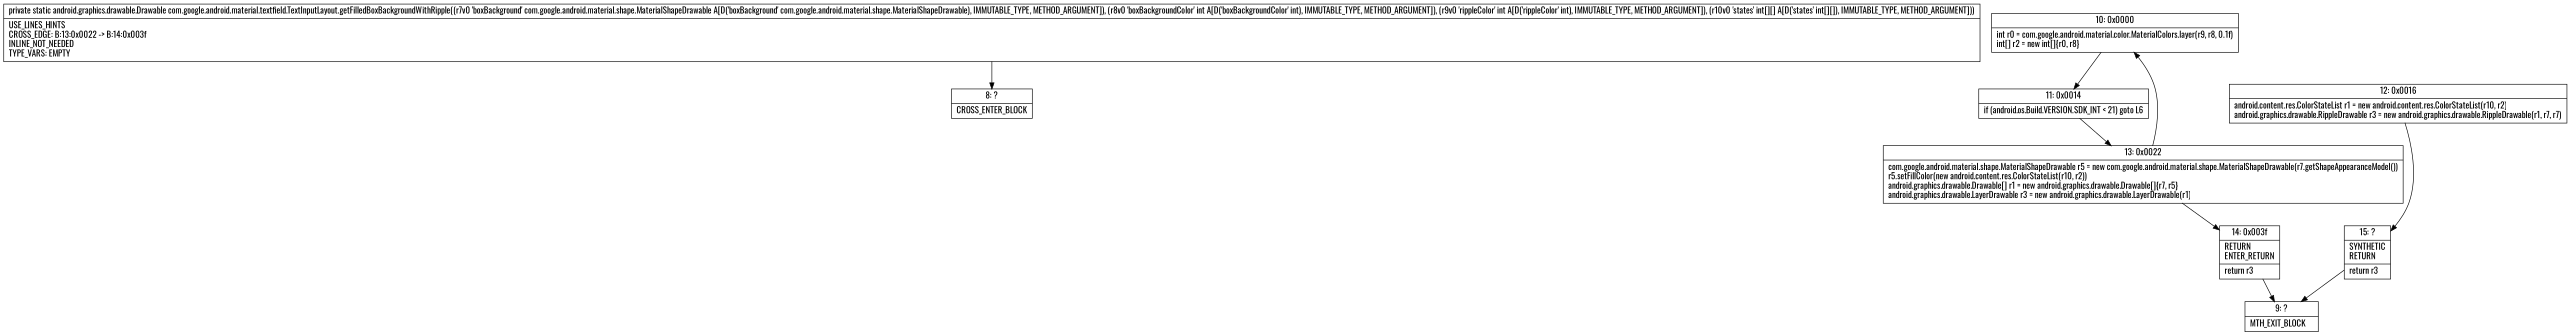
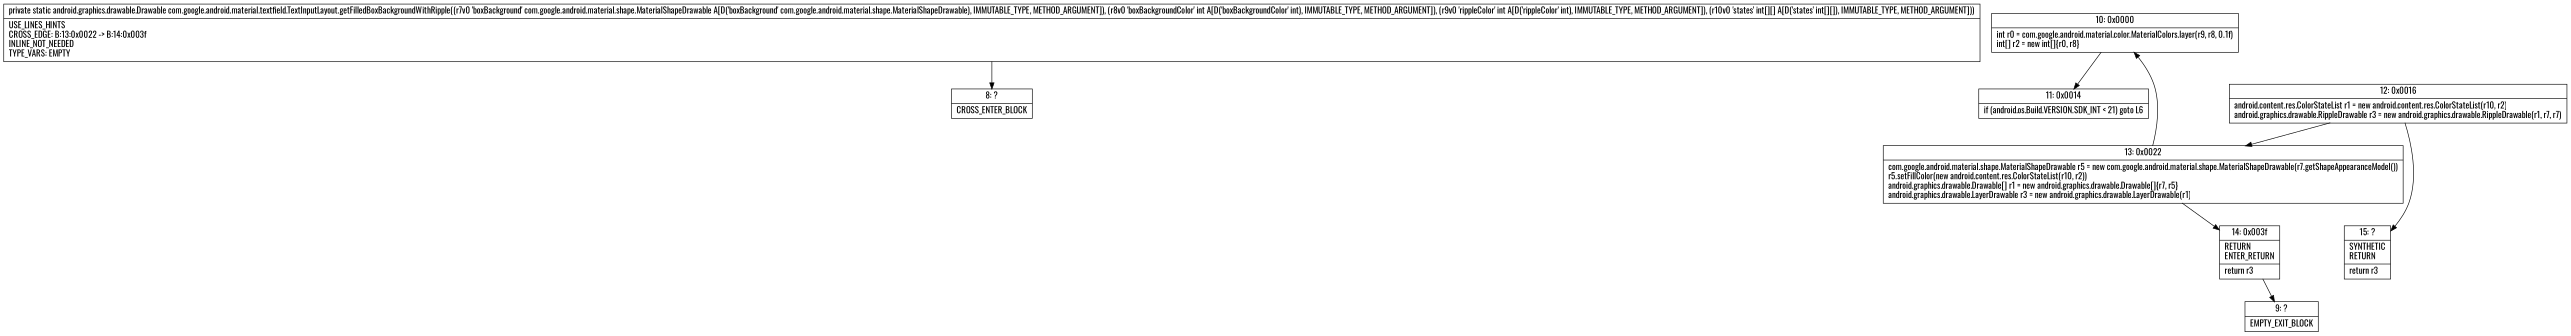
edge "11: 0x0014" -> "13: 0x0022": now "12: 0x0016" -> "13: 0x0022"
edge "15: ?" -> "9: ?": removed
node "9: ?": text "MTH_EXIT_BLOCK" -> "EMPTY_EXIT_BLOCK"
